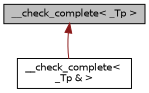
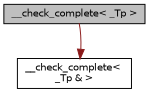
edge "__check_complete< _Tp & >" -> "__check_complete< _Tp >": reversed
